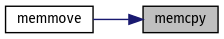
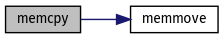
edge "memmove" -> "memcpy": reversed
